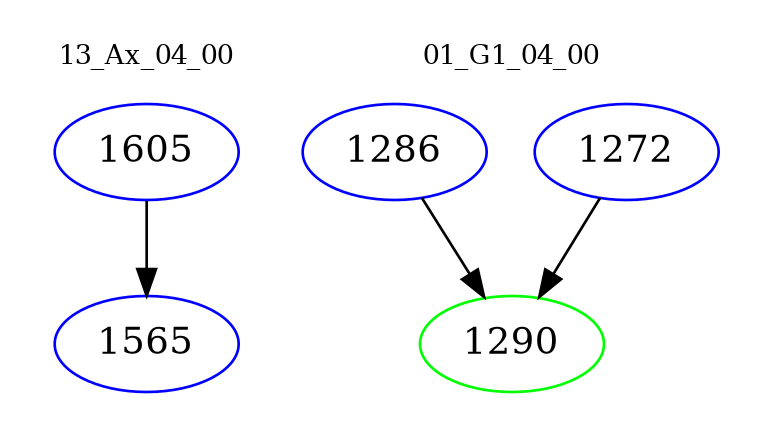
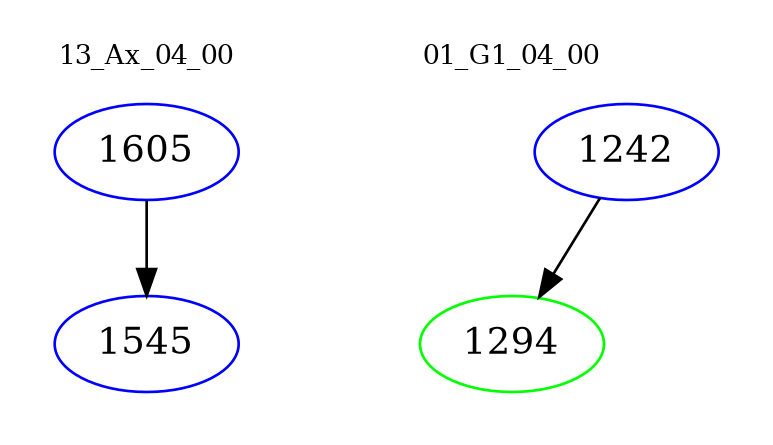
node "1286": removed
node "1272": label "1272" -> "1242"
node "1565": label "1565" -> "1545"
node "1290": label "1290" -> "1294"
